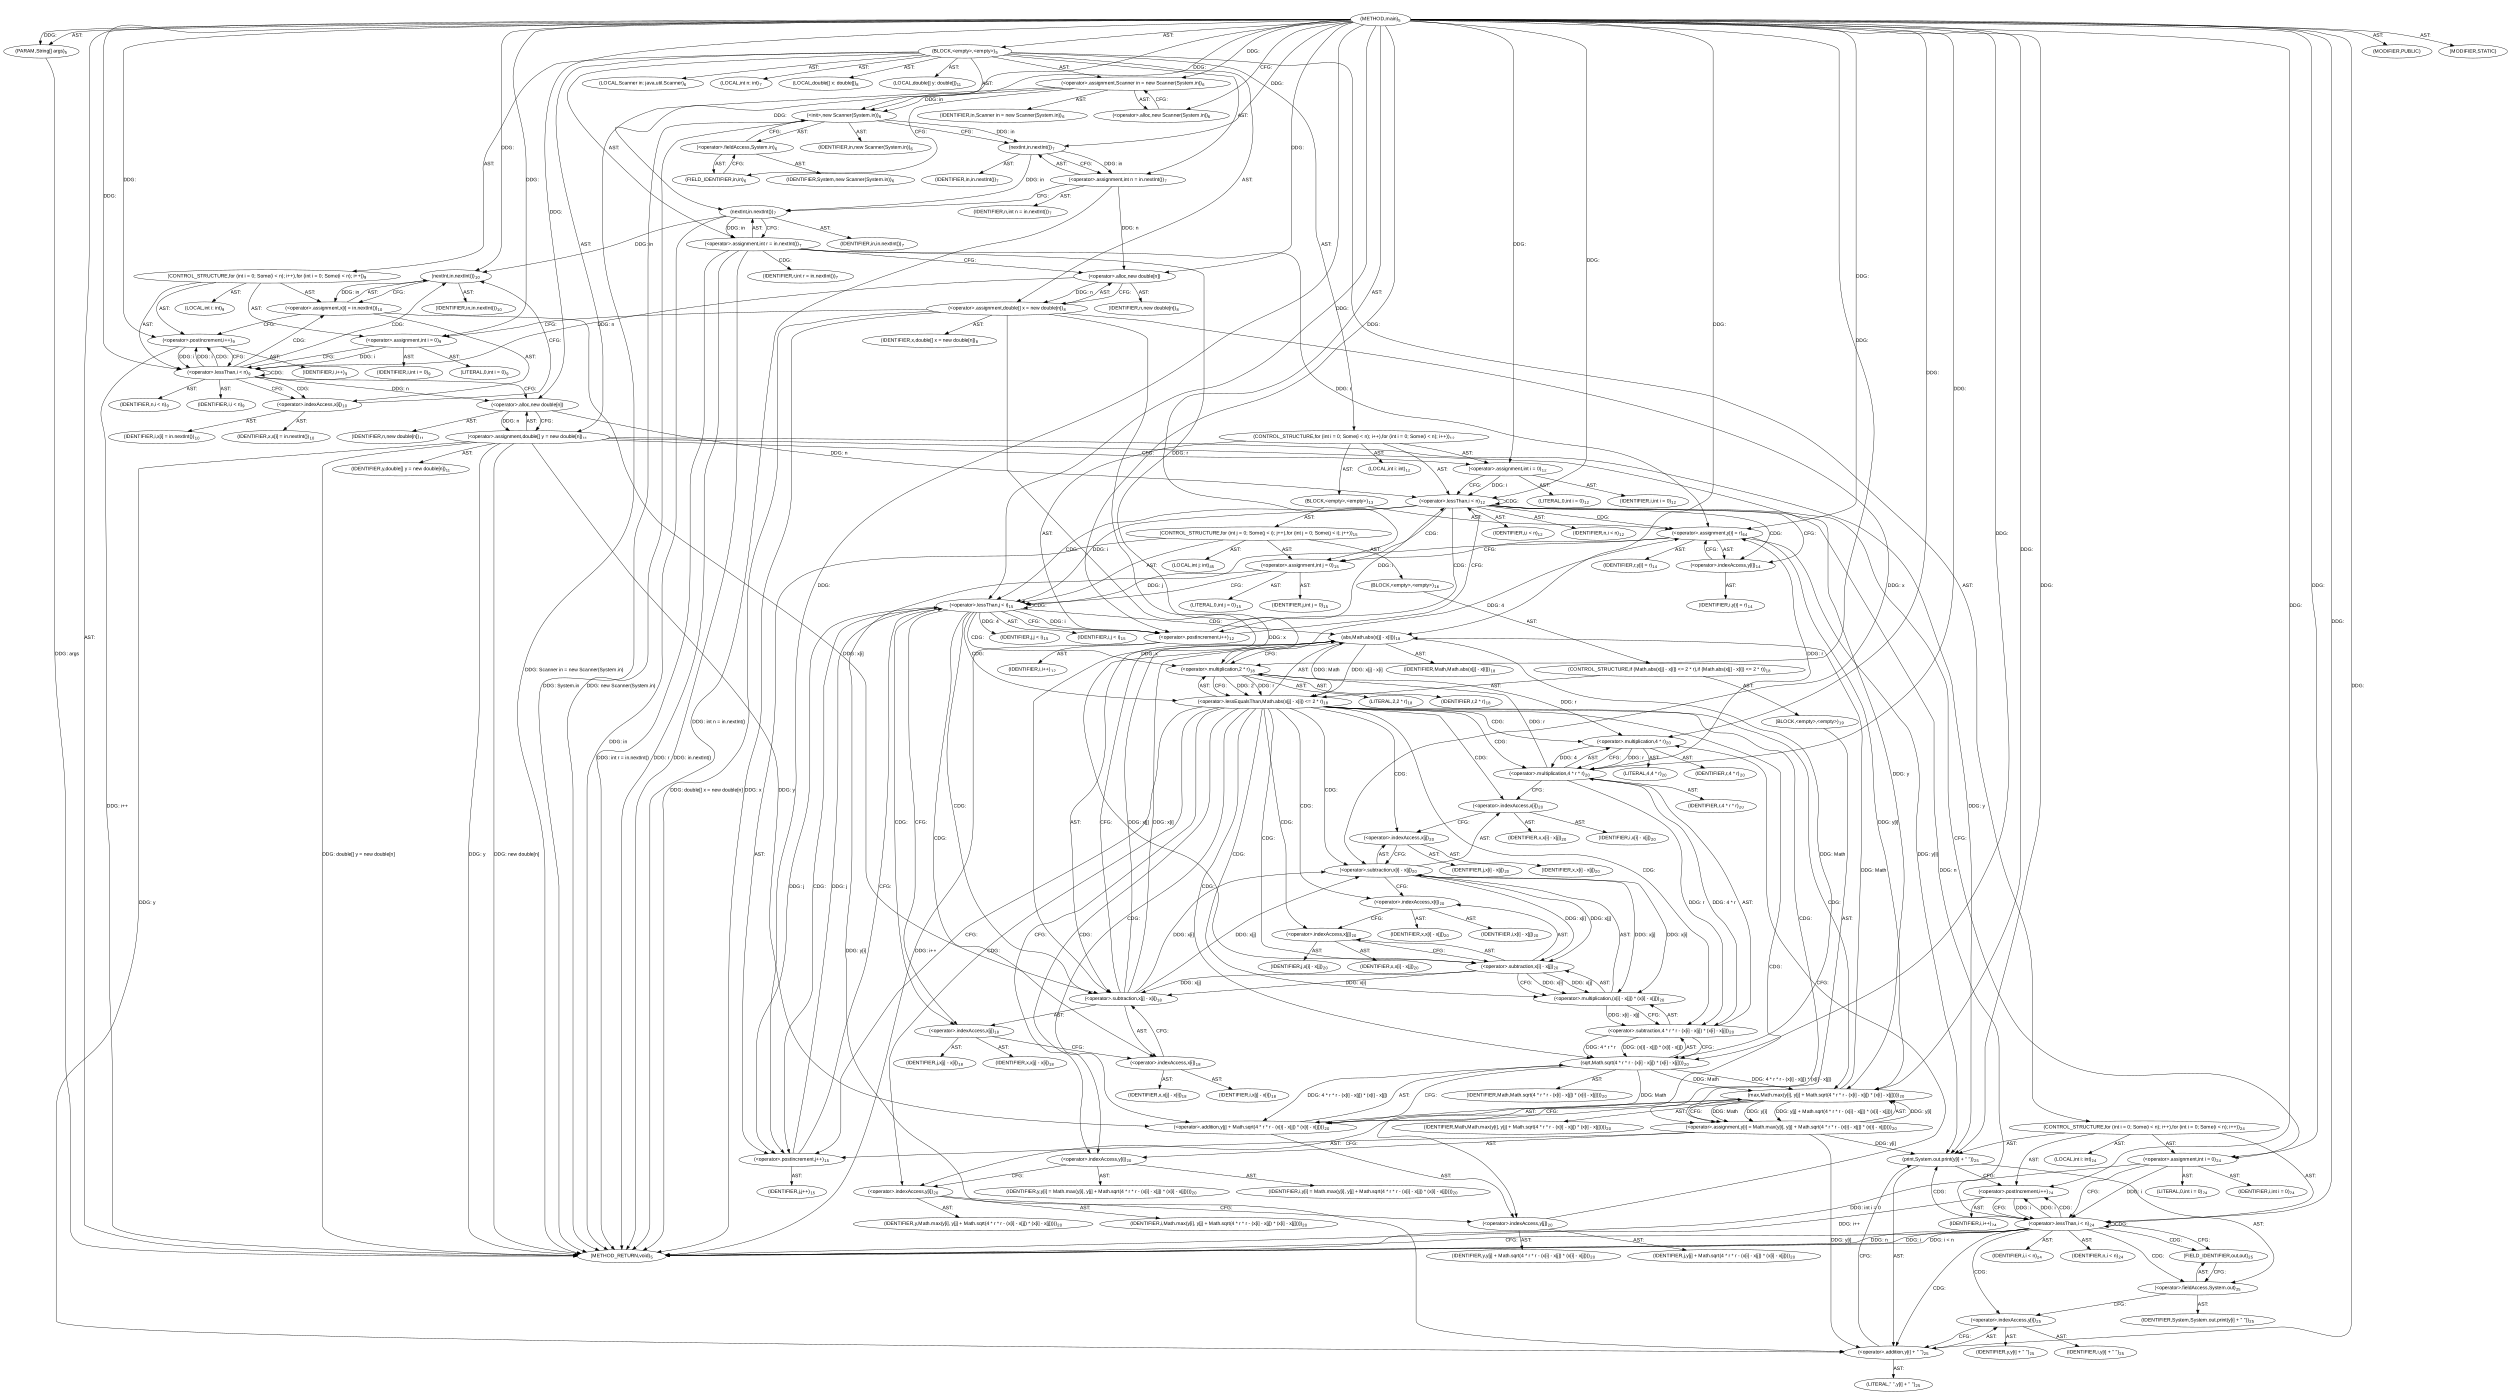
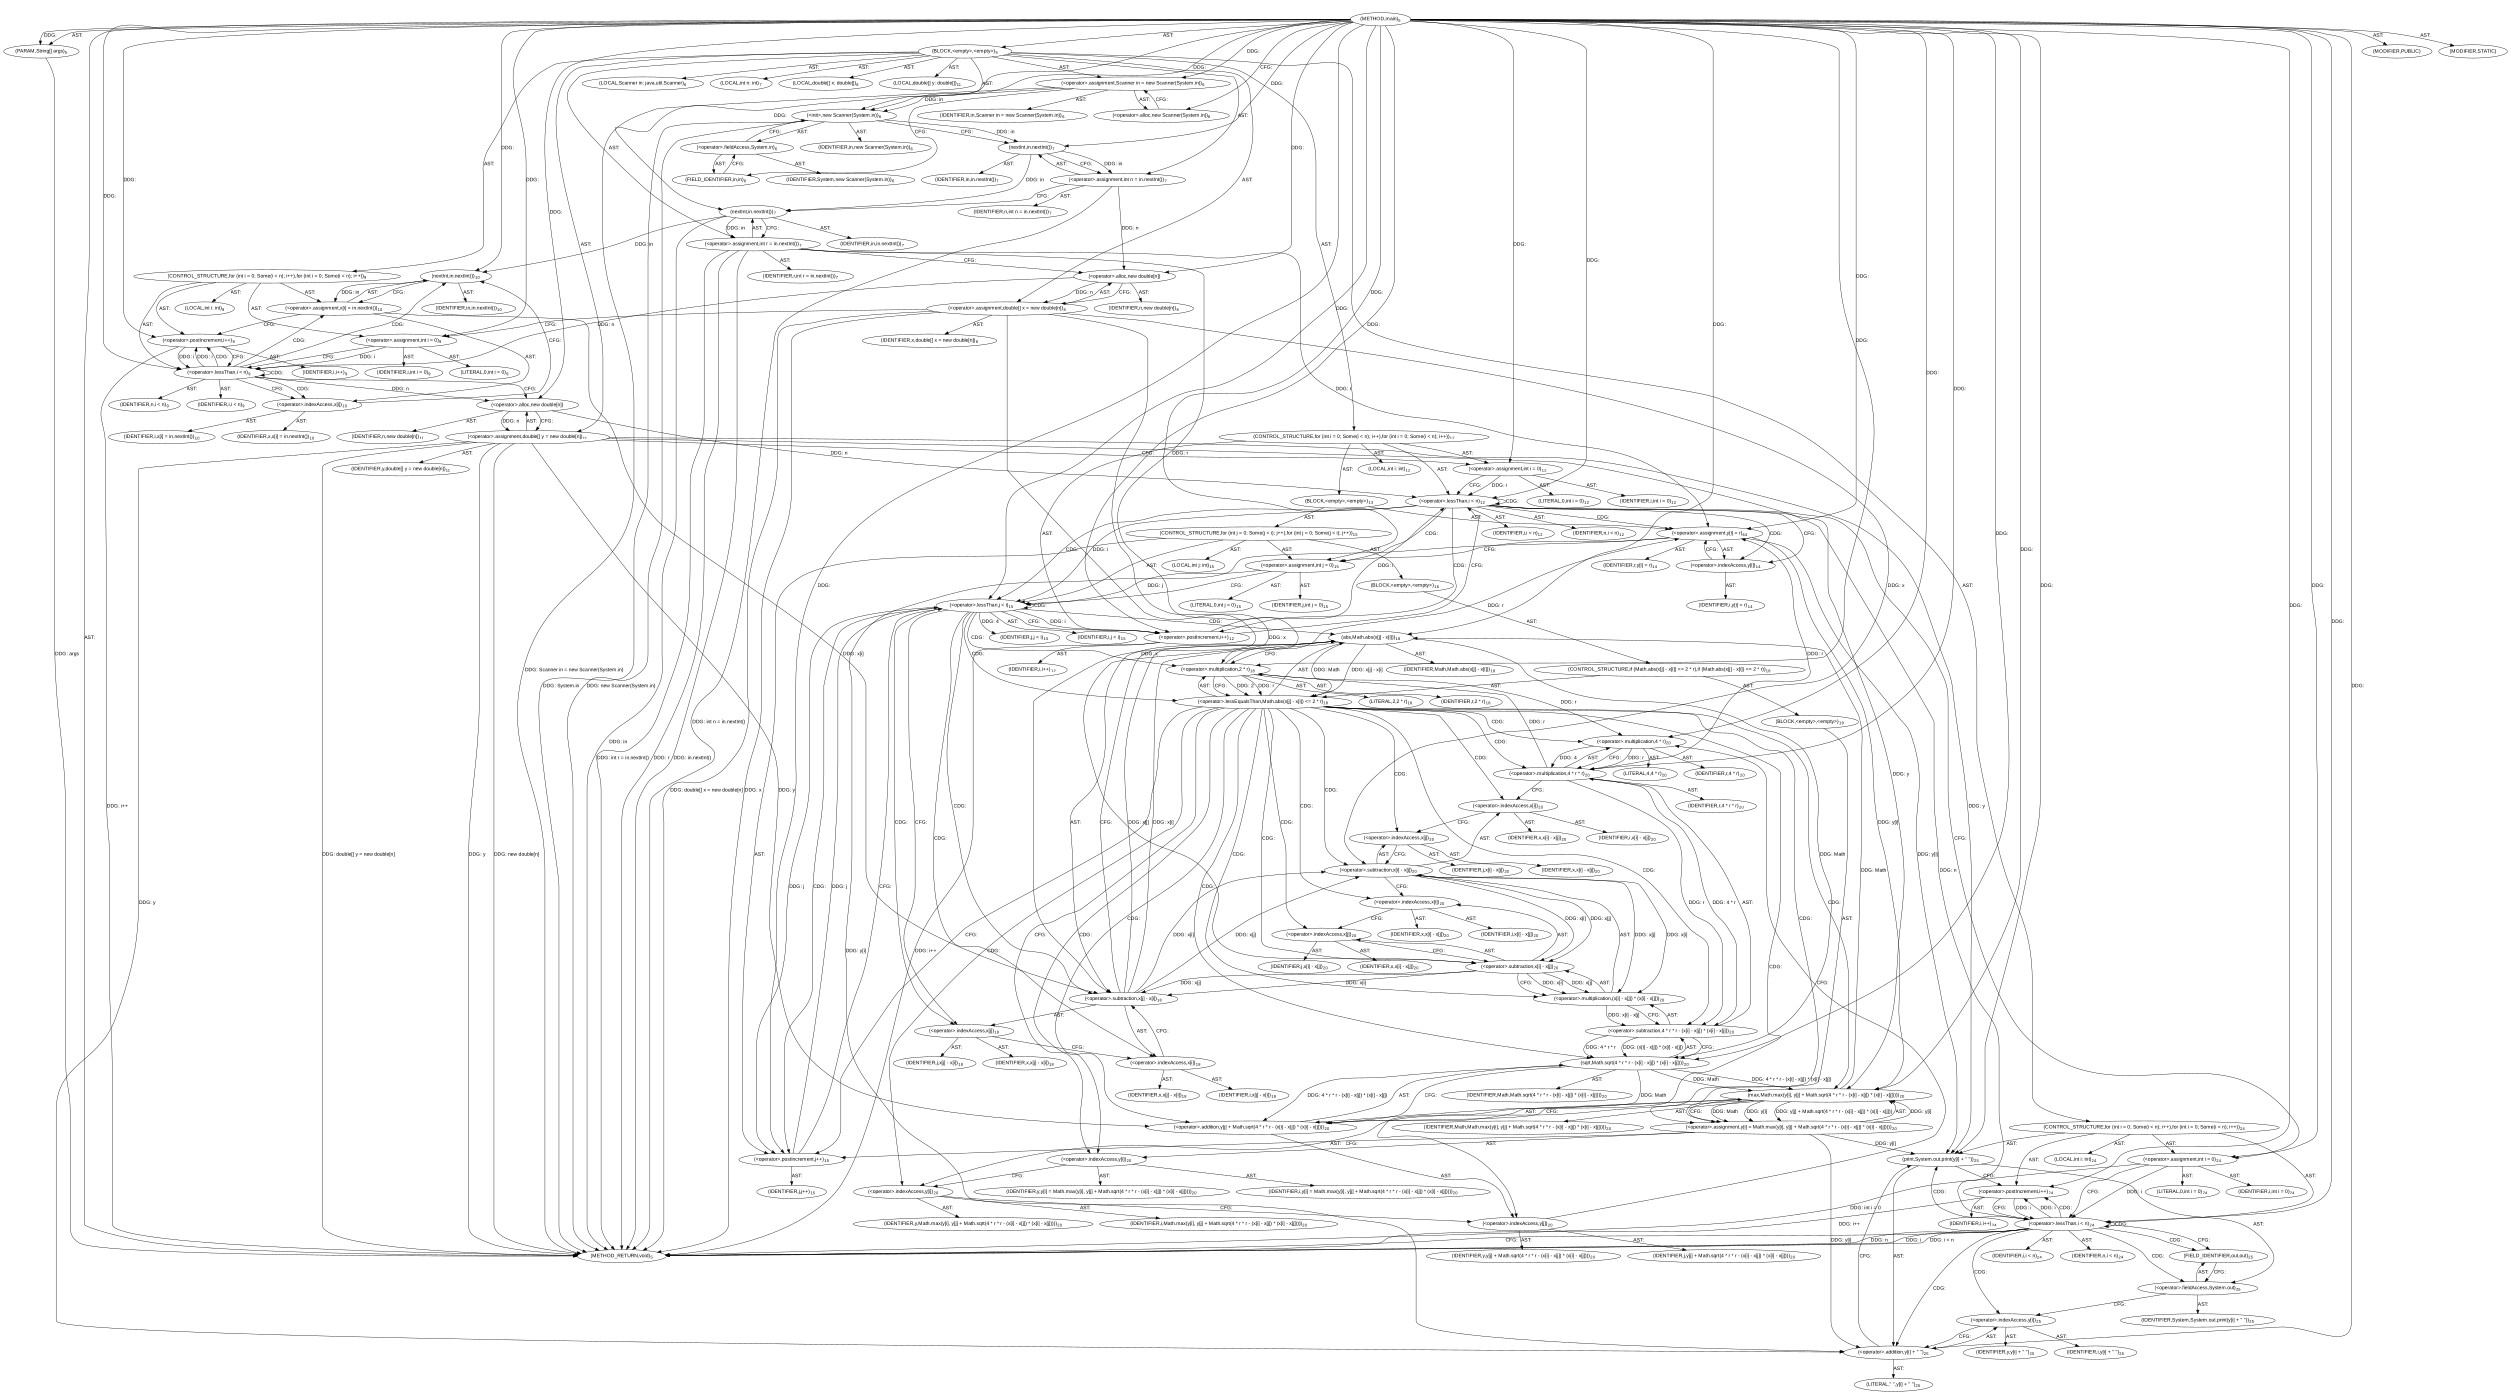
edge "(<operator>.assignment,int r = in.nextInt())" -> "(IDENTIFIER,r,int r = in.nextInt())": label "CDG: " -> "AST: "
edge "(METHOD,main)" -> "(<operator>.assignment,int j = 0)": label "AST: " -> "DDG: "
node "(LOCAL,int j: int)": text "45" -> "15"
edge "(<operator>.multiplication,2 * r)" -> "(<operator>.assignment,y[i] = r)": label "DDG: 4" -> "DDG: r"
